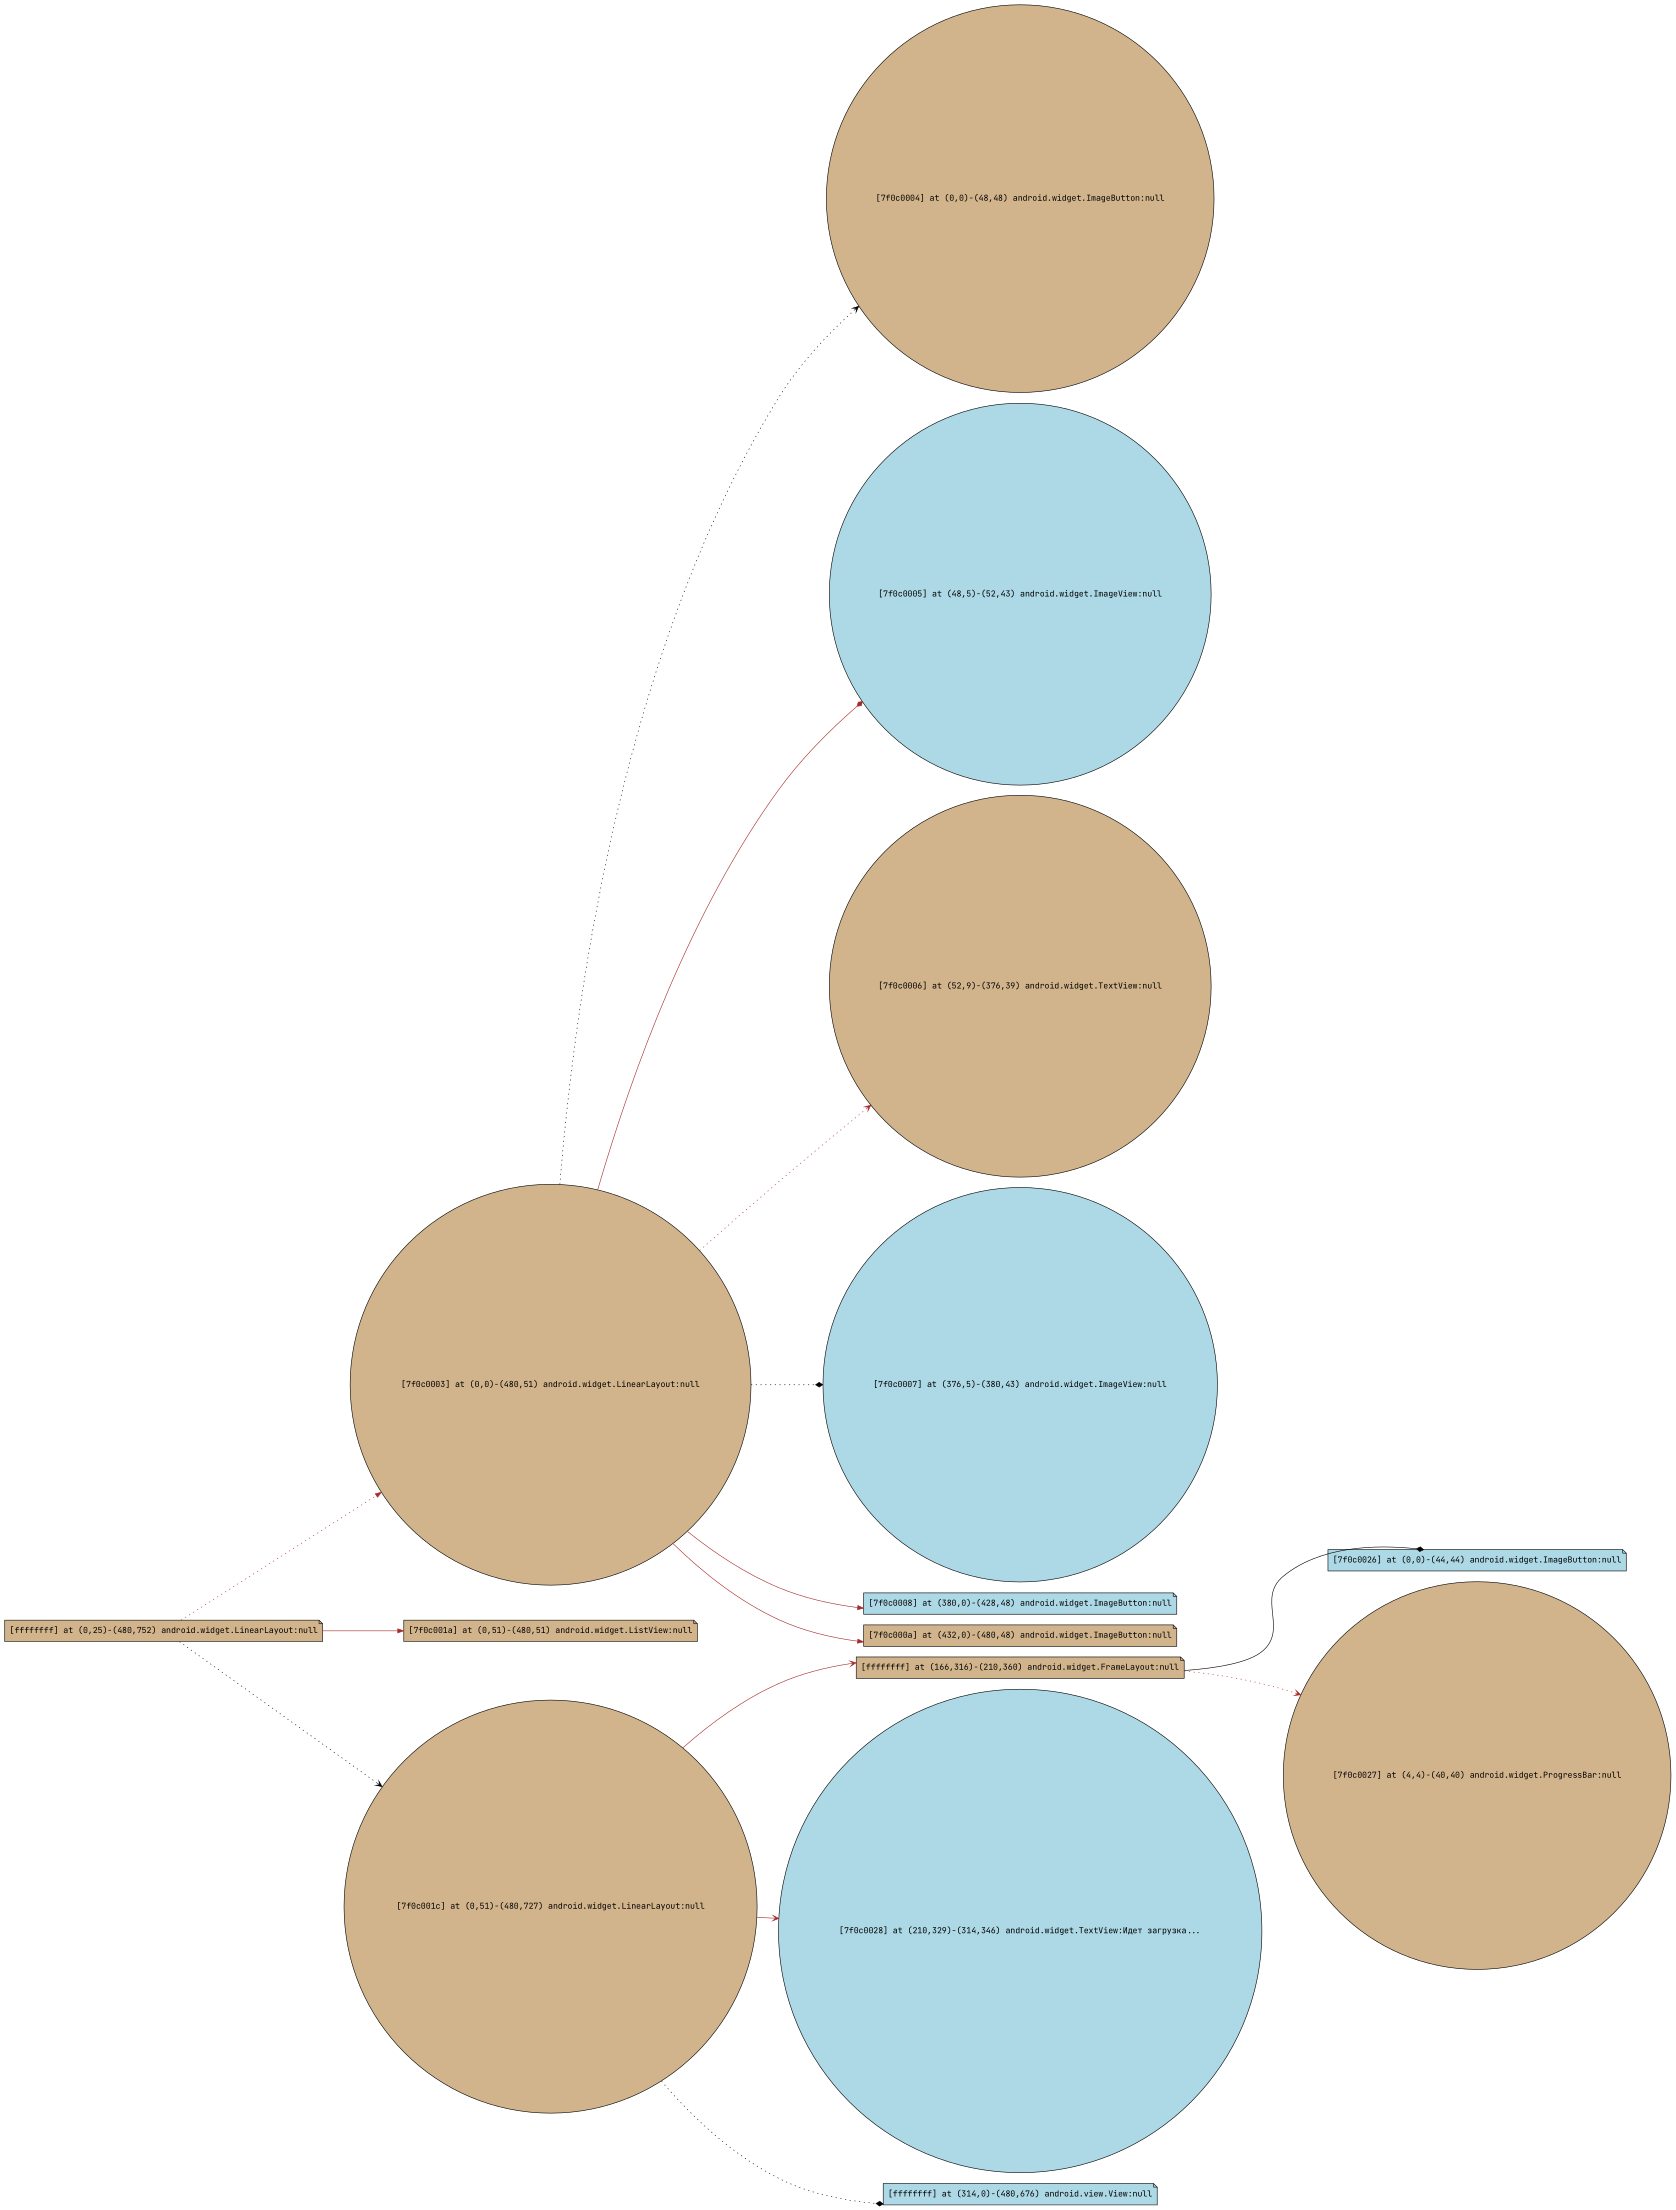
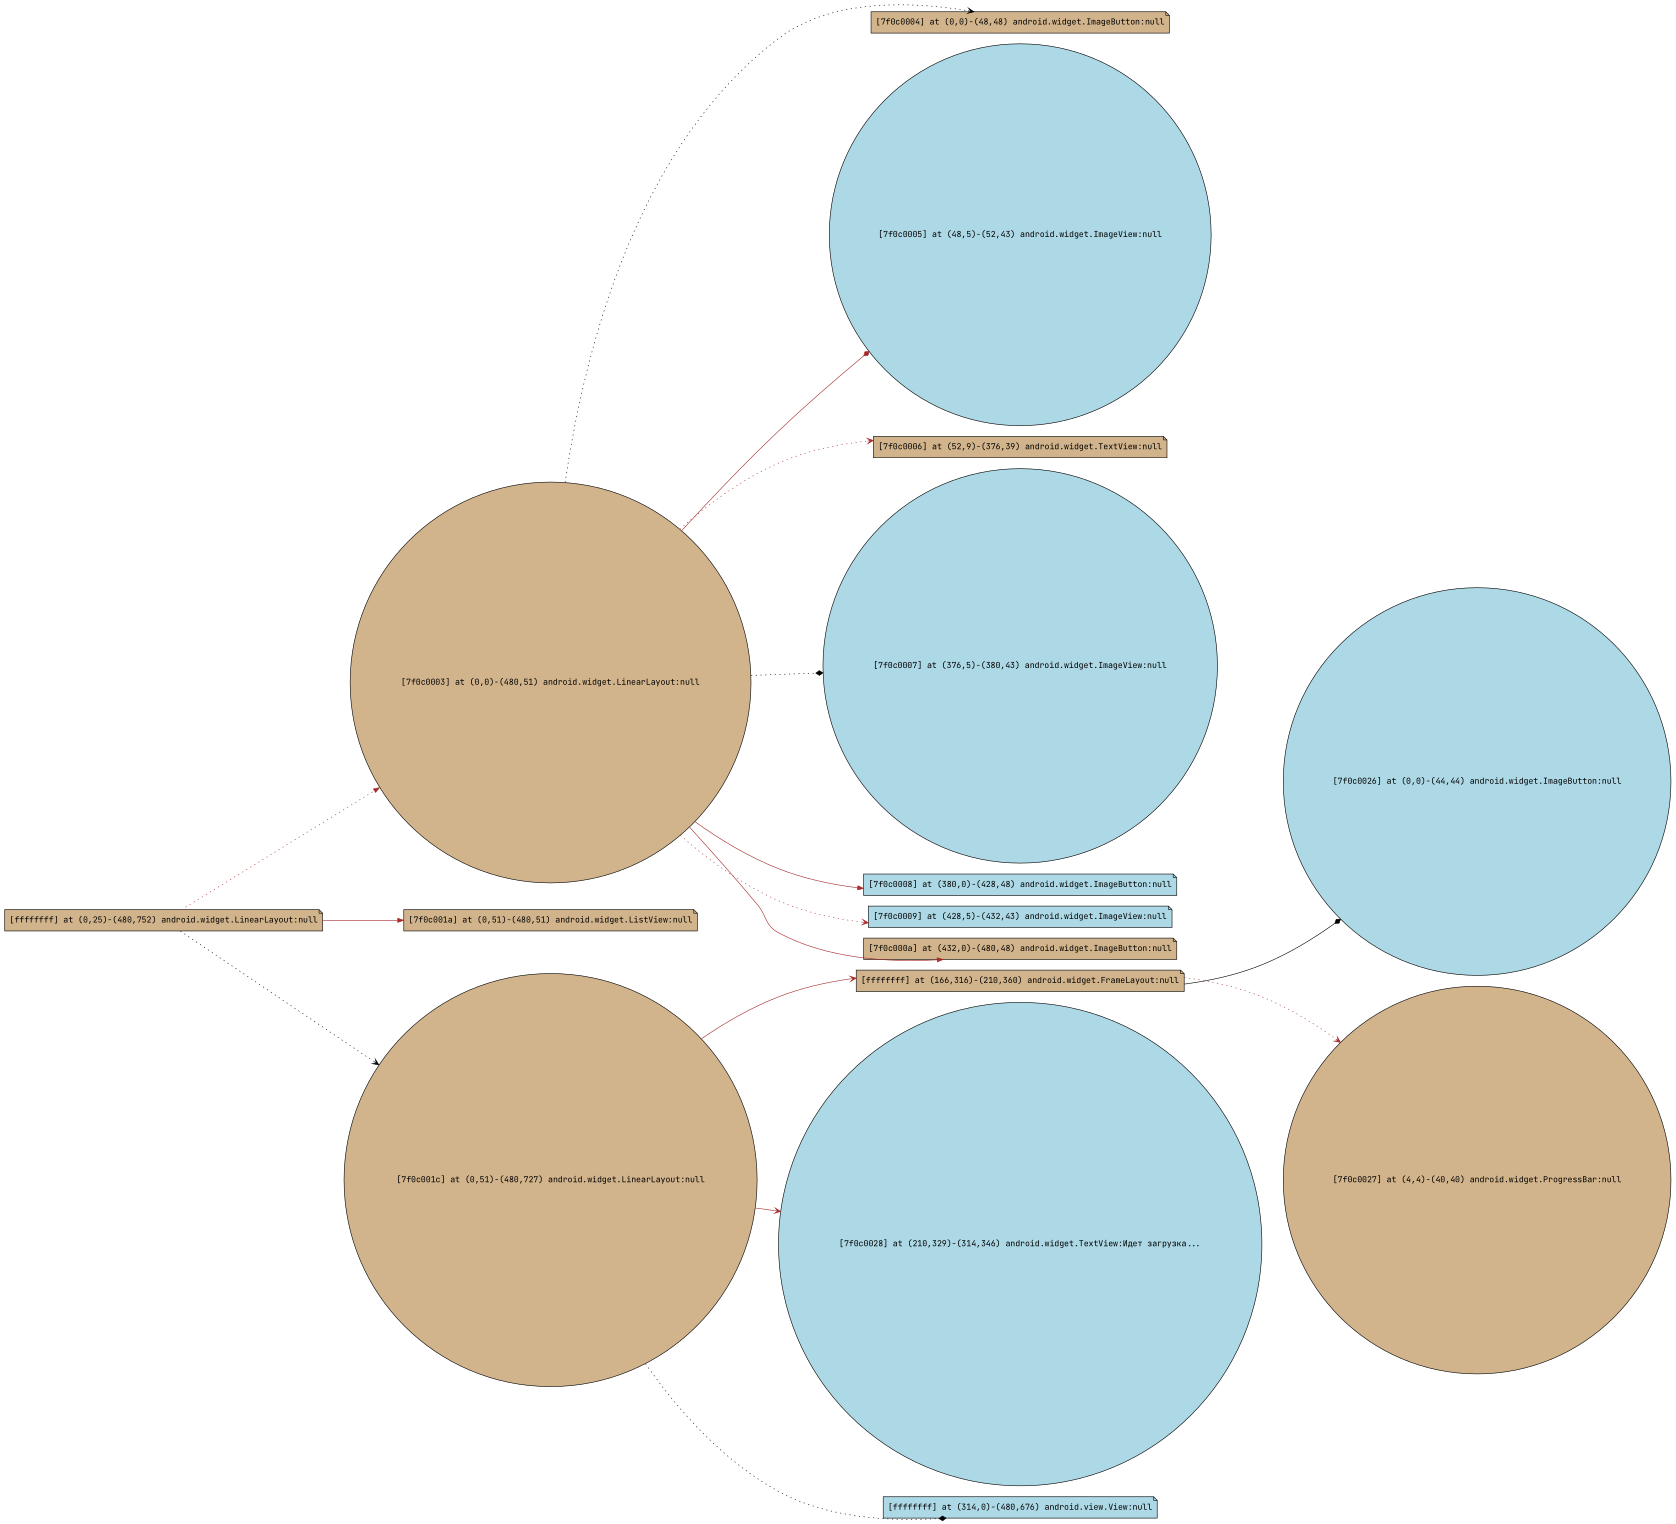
node "[7f0c0004] at (0,0)-(48,48) android.widget.ImageButton:null": shape circle -> note
node "[7f0c0009] at (428,5)-(432,43) android.widget.ImageView:null": added
node "[7f0c0006] at (52,9)-(376,39) android.widget.TextView:null": shape circle -> note
node "[7f0c0026] at (0,0)-(44,44) android.widget.ImageButton:null": shape note -> circle
